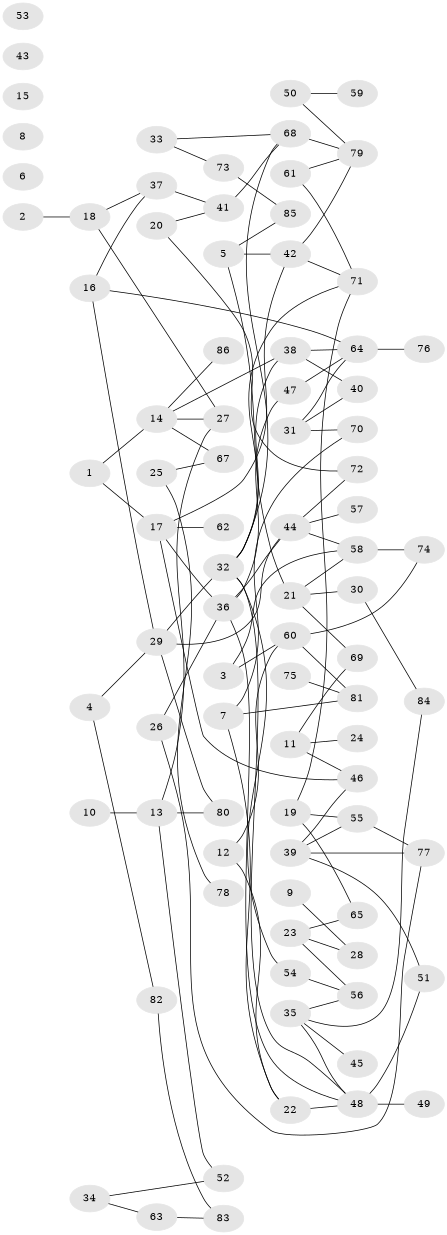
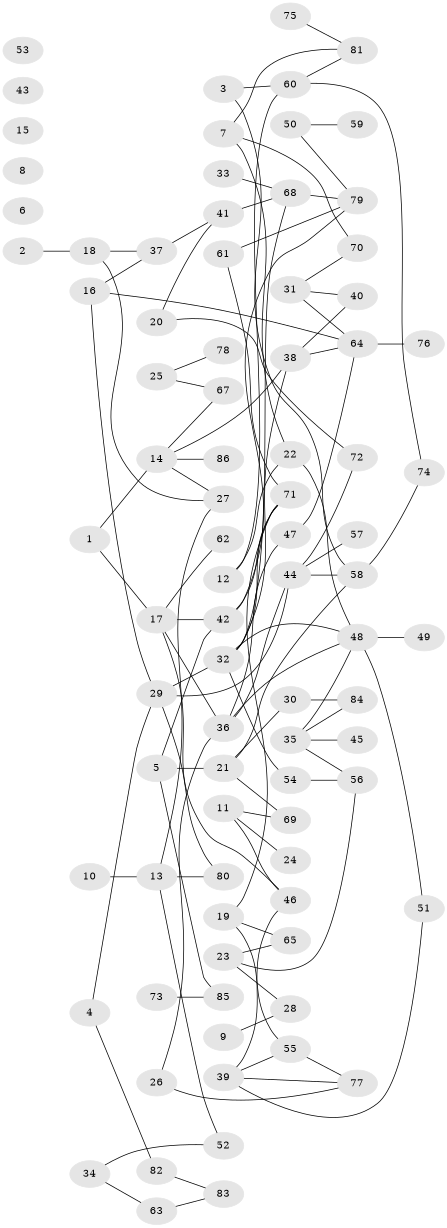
edge "33" -- "73": removed
